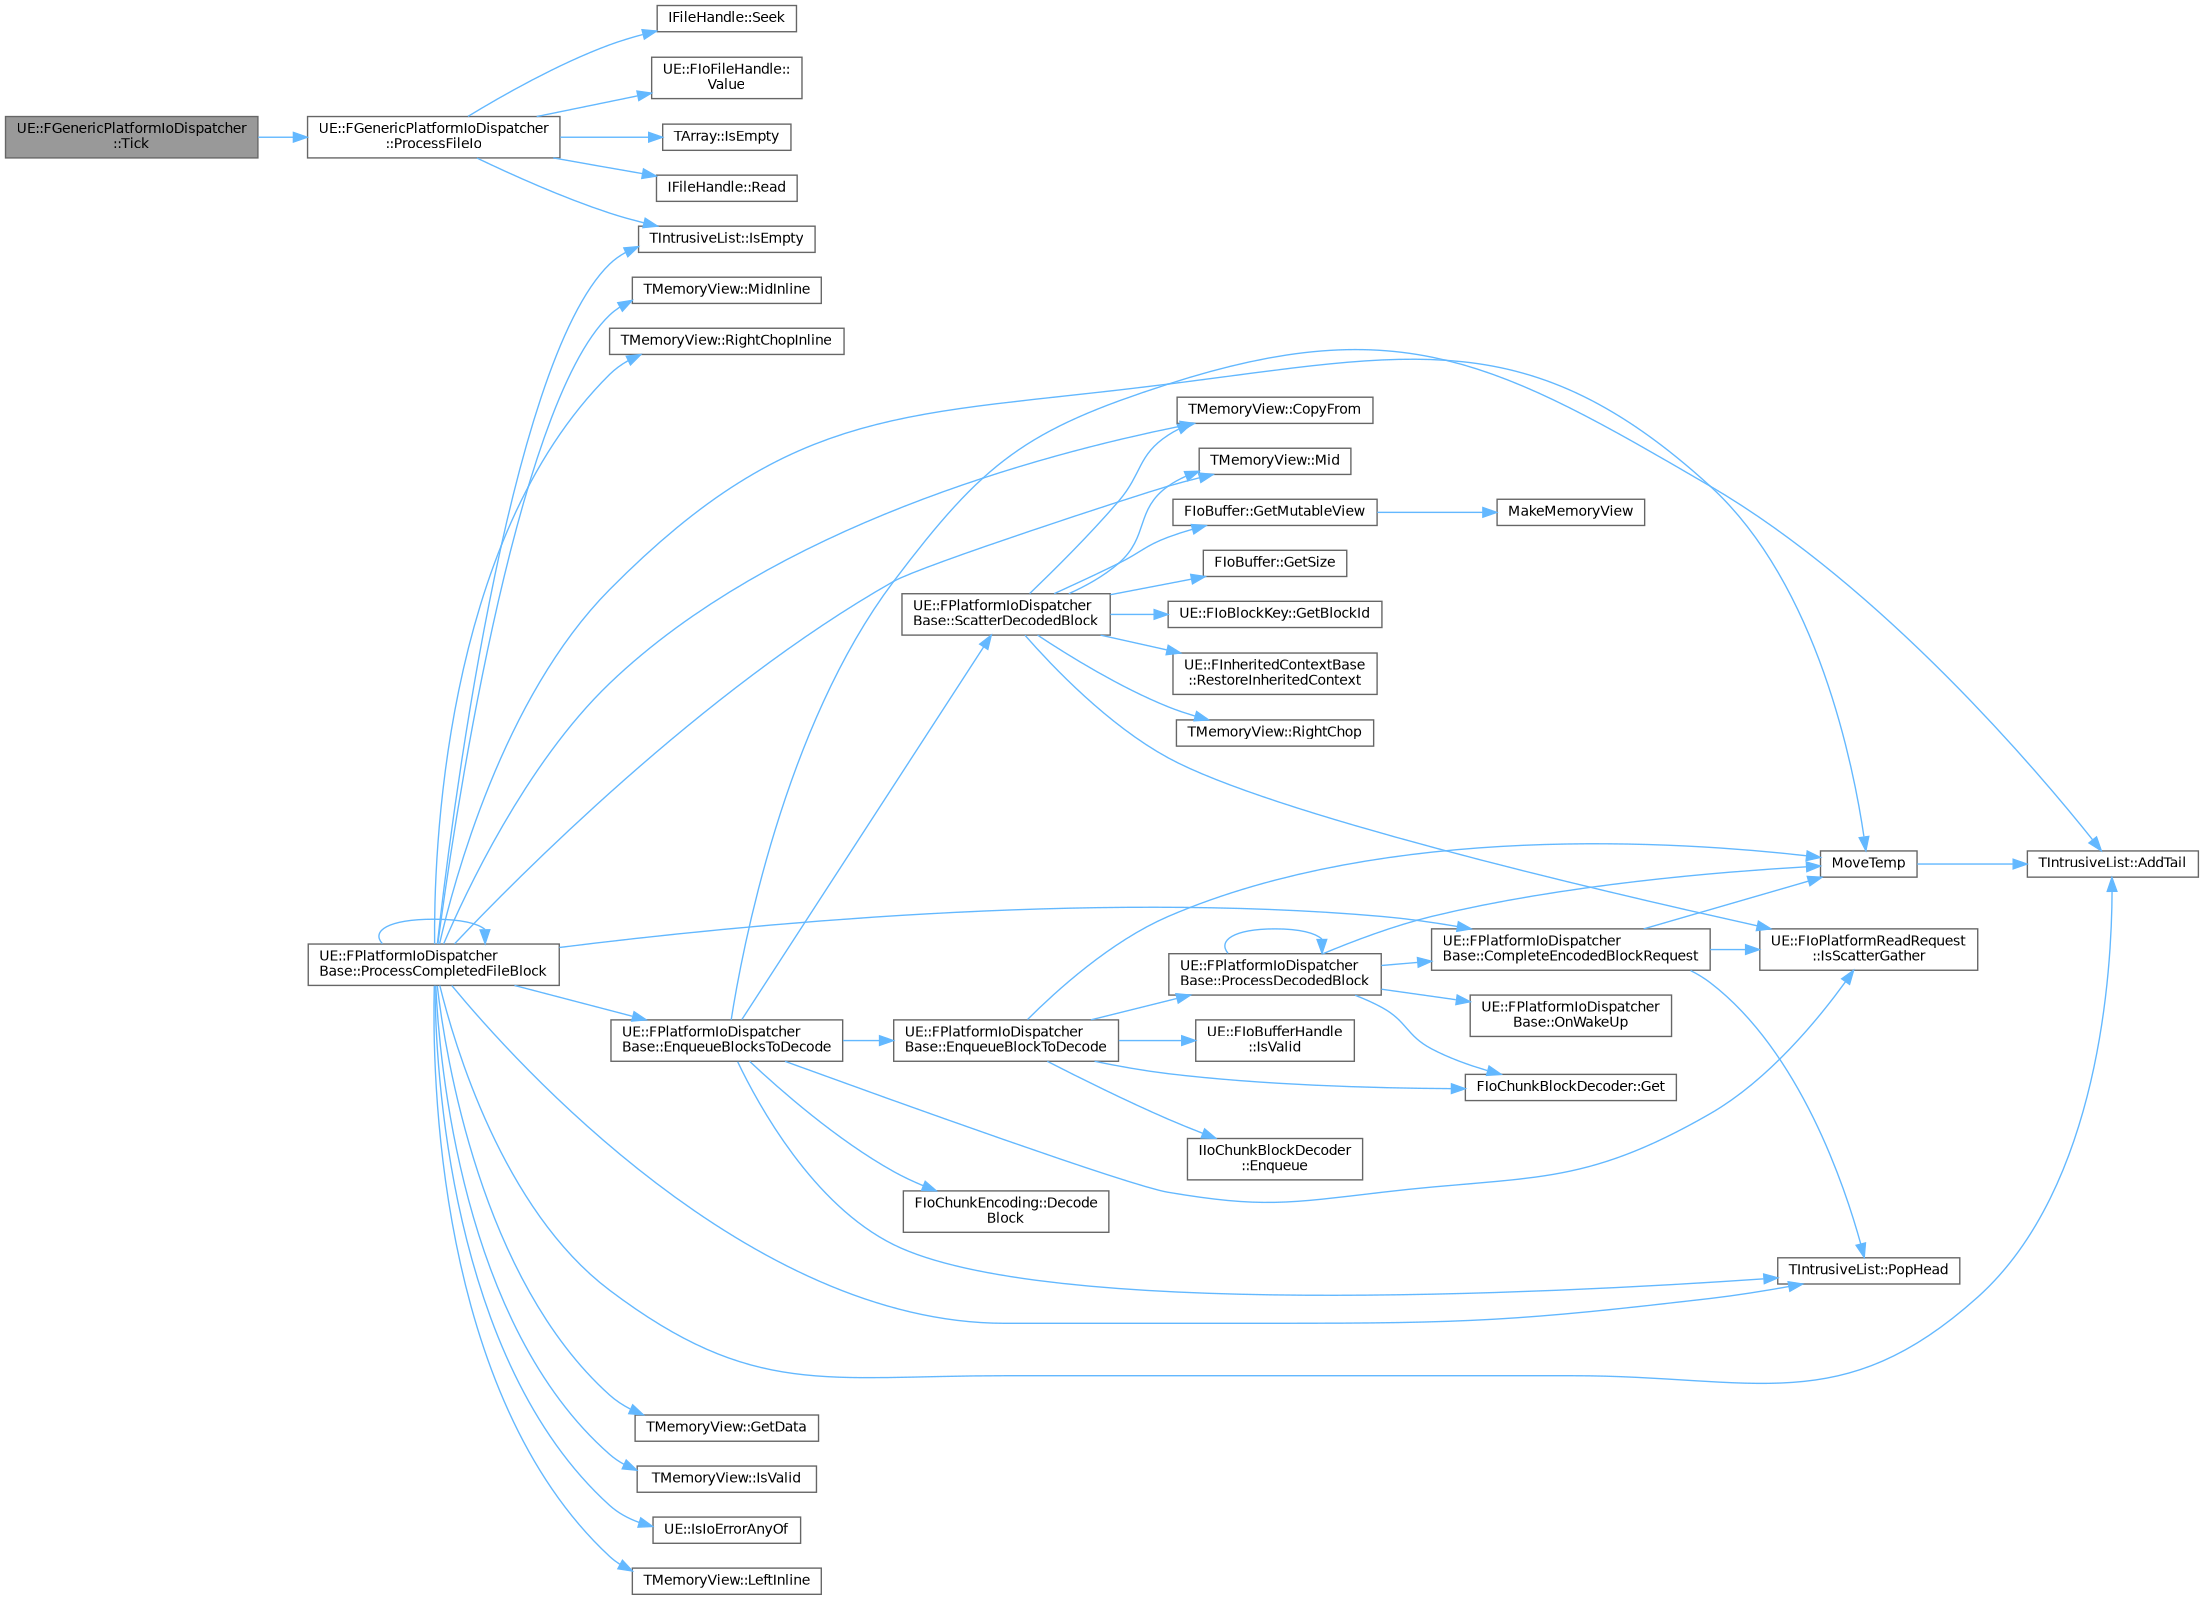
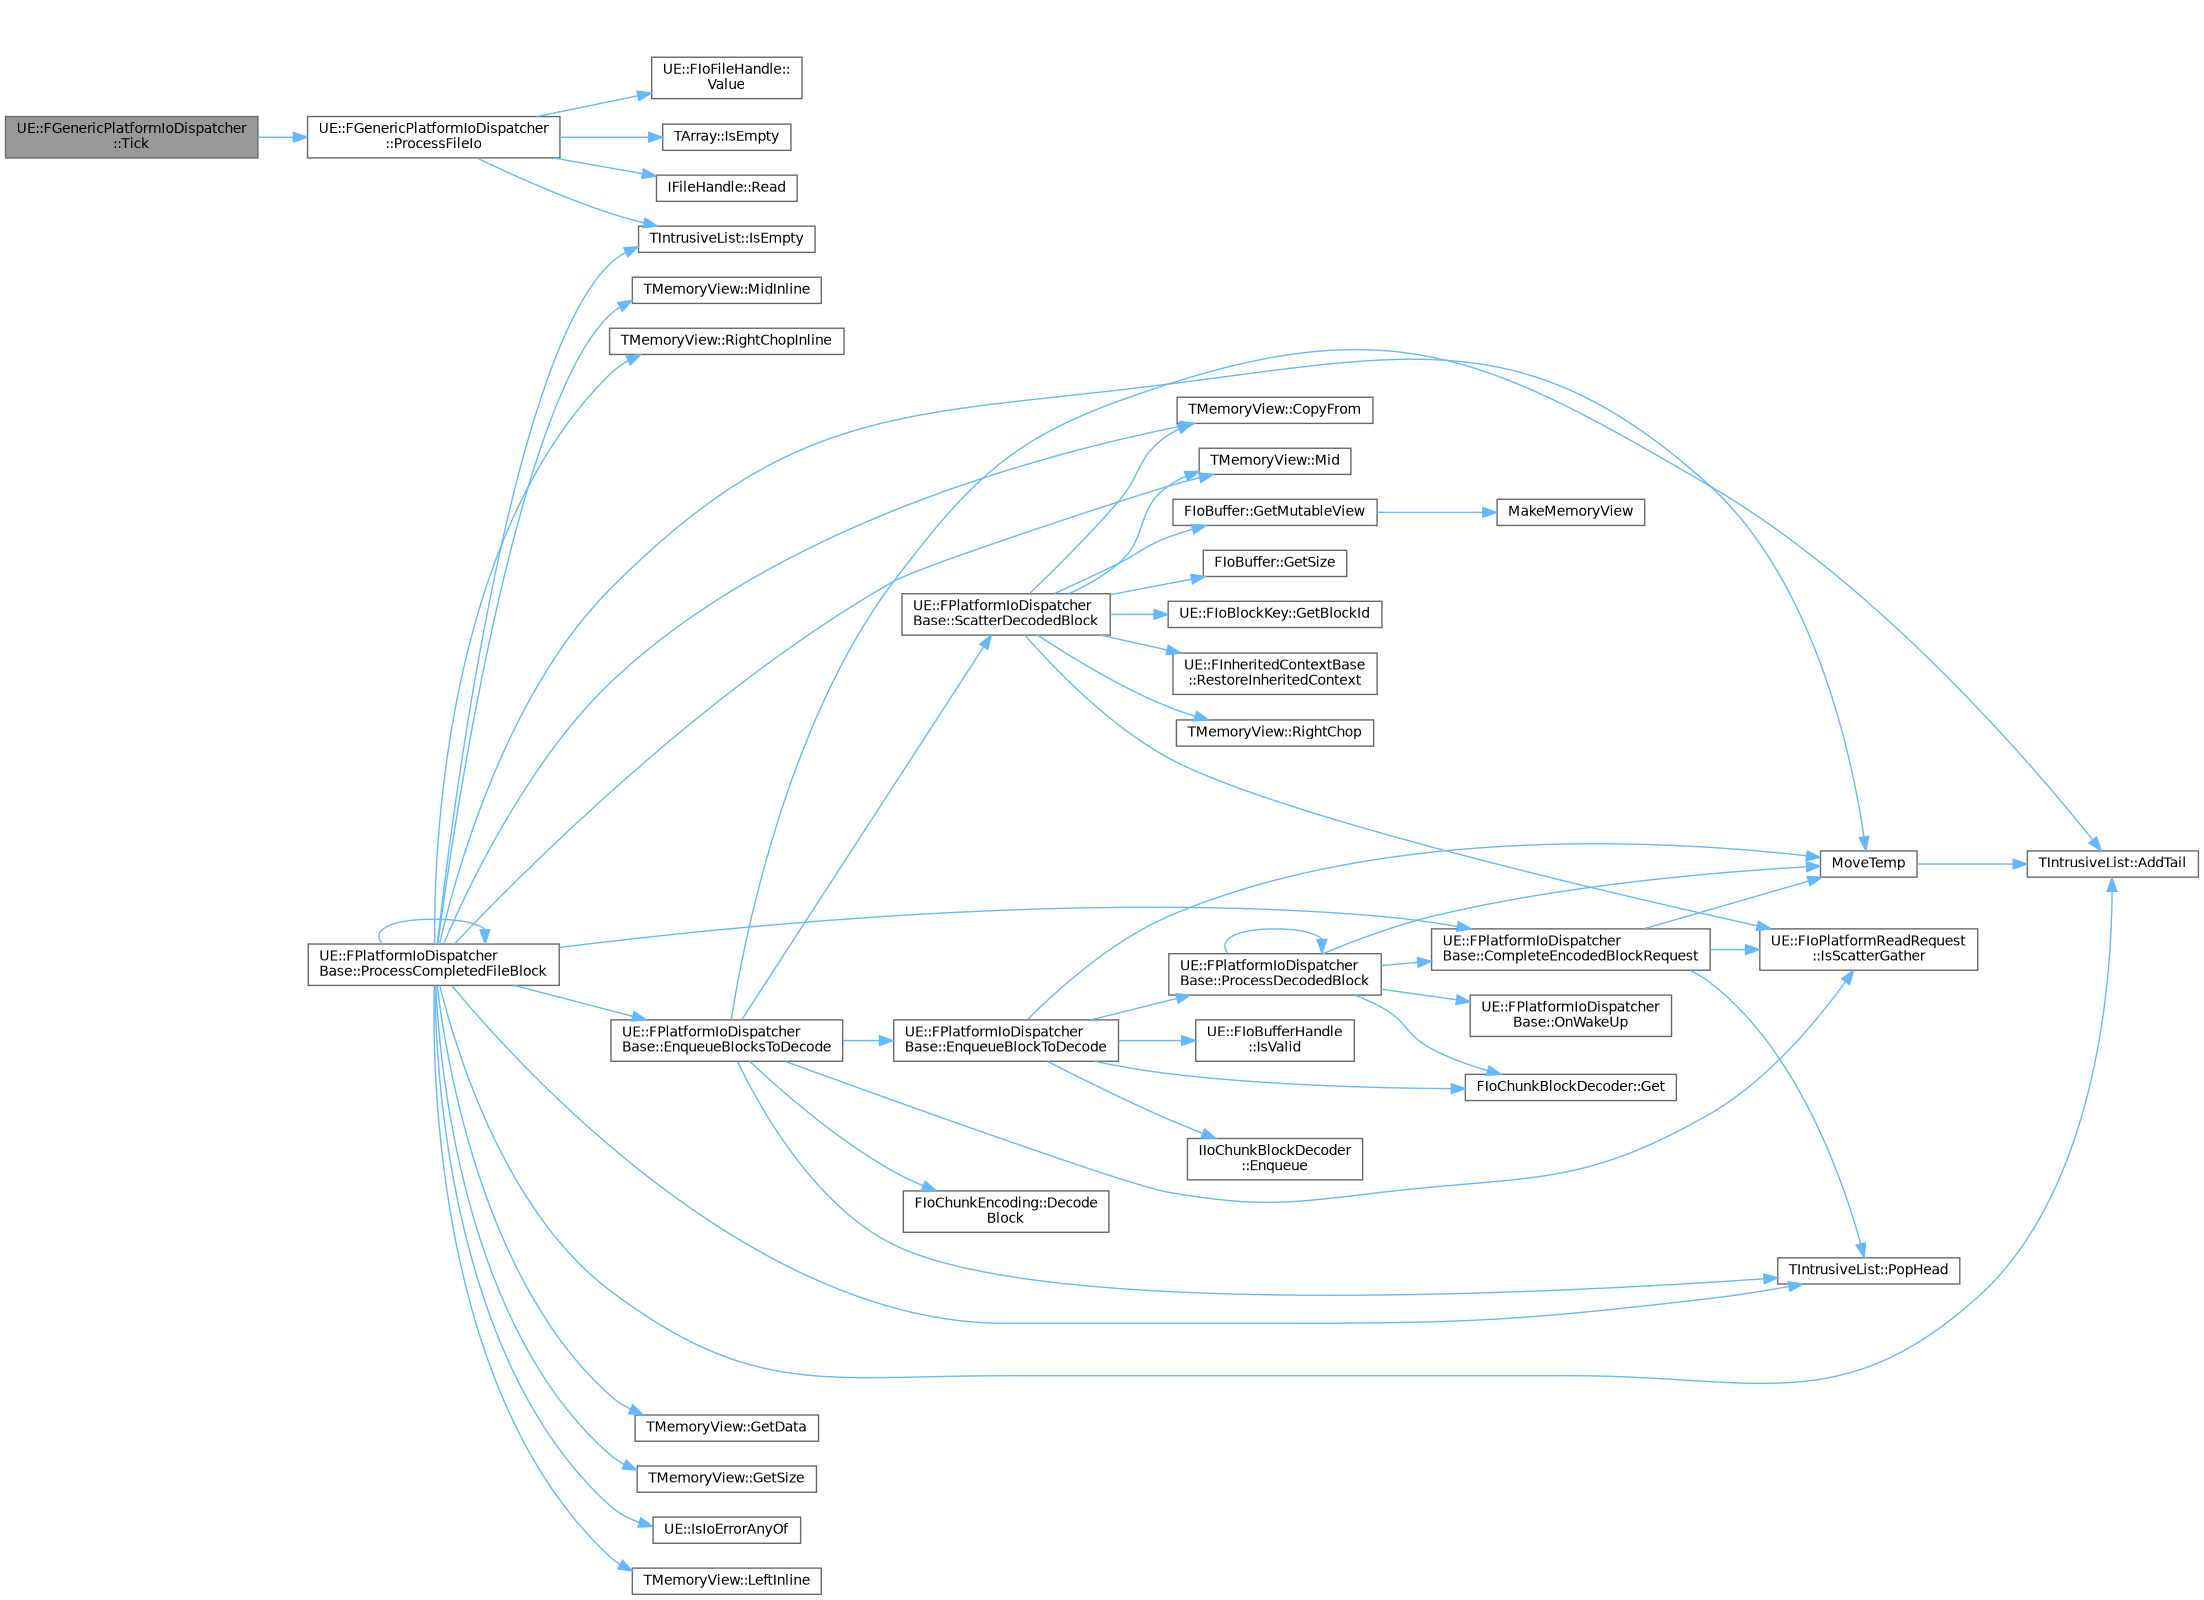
node "IFileHandle::Seek": removed
node "TMemoryView::IsValid": label "TMemoryView::IsValid" -> "TMemoryView::GetSize"
